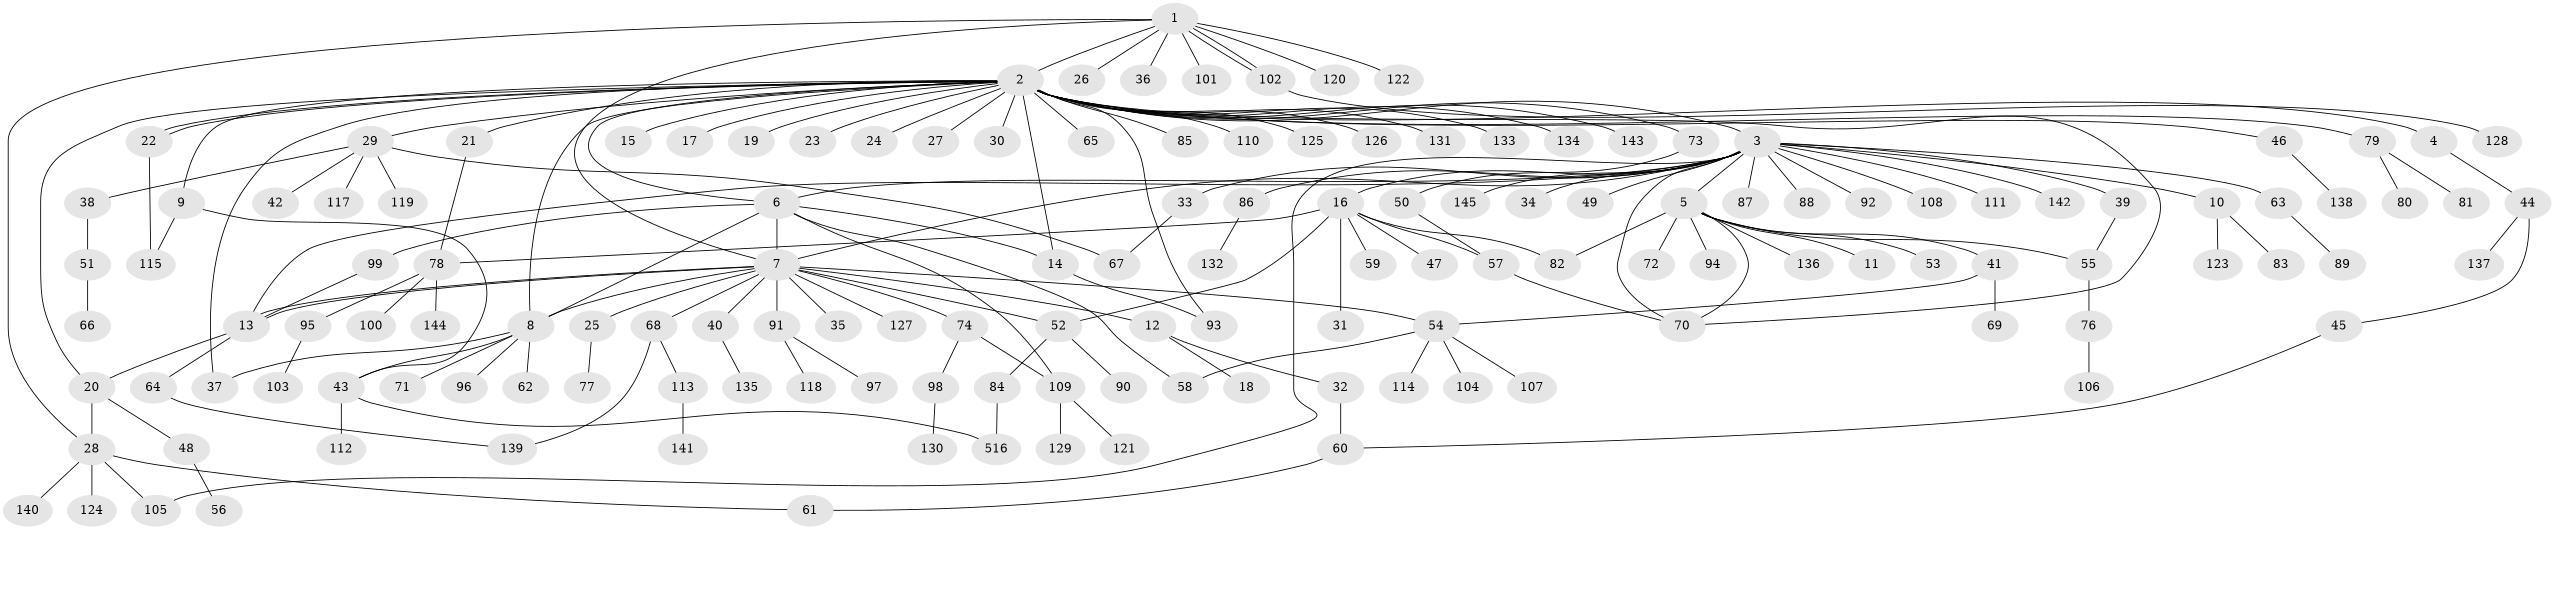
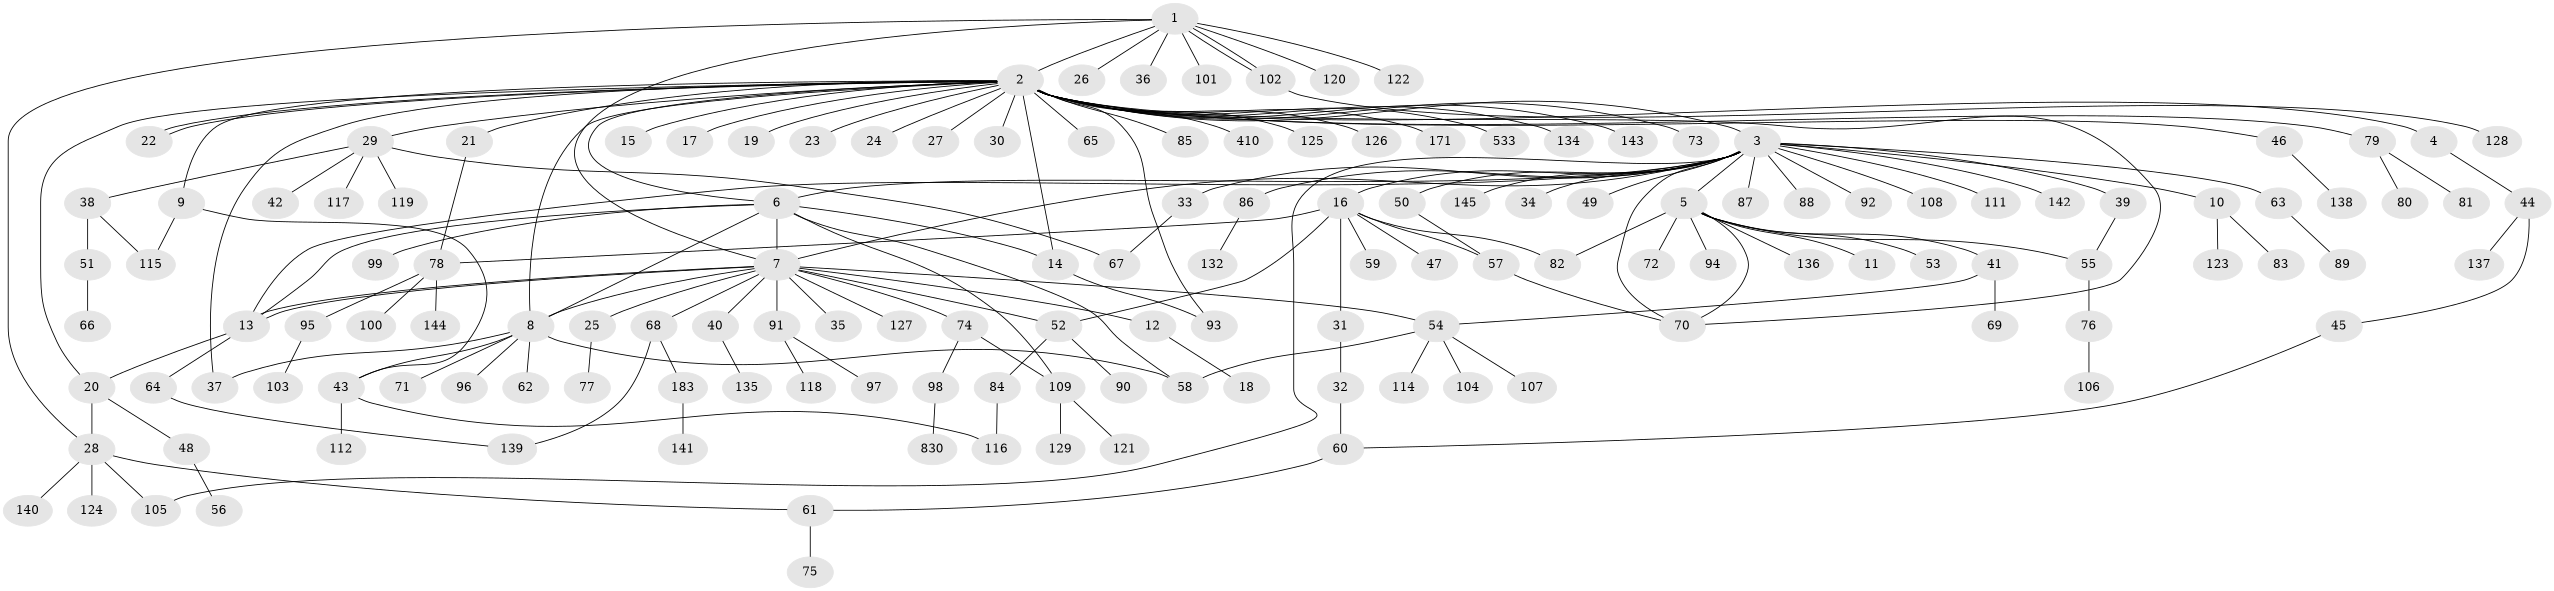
node "110": label "110" -> "410"
node "131": label "131" -> "171"
node "133": label "133" -> "533"
edge "73" -- "50": now "3" -- "50"
edge "22" -- "115": now "38" -- "115"
edge "99" -- "13": now "6" -- "13"
edge "8" -- "58": added
edge "12" -- "32": now "31" -- "32"
node "113": label "113" -> "183"
node "130": label "130" -> "830"
node "516": label "516" -> "116"
node "75": added
